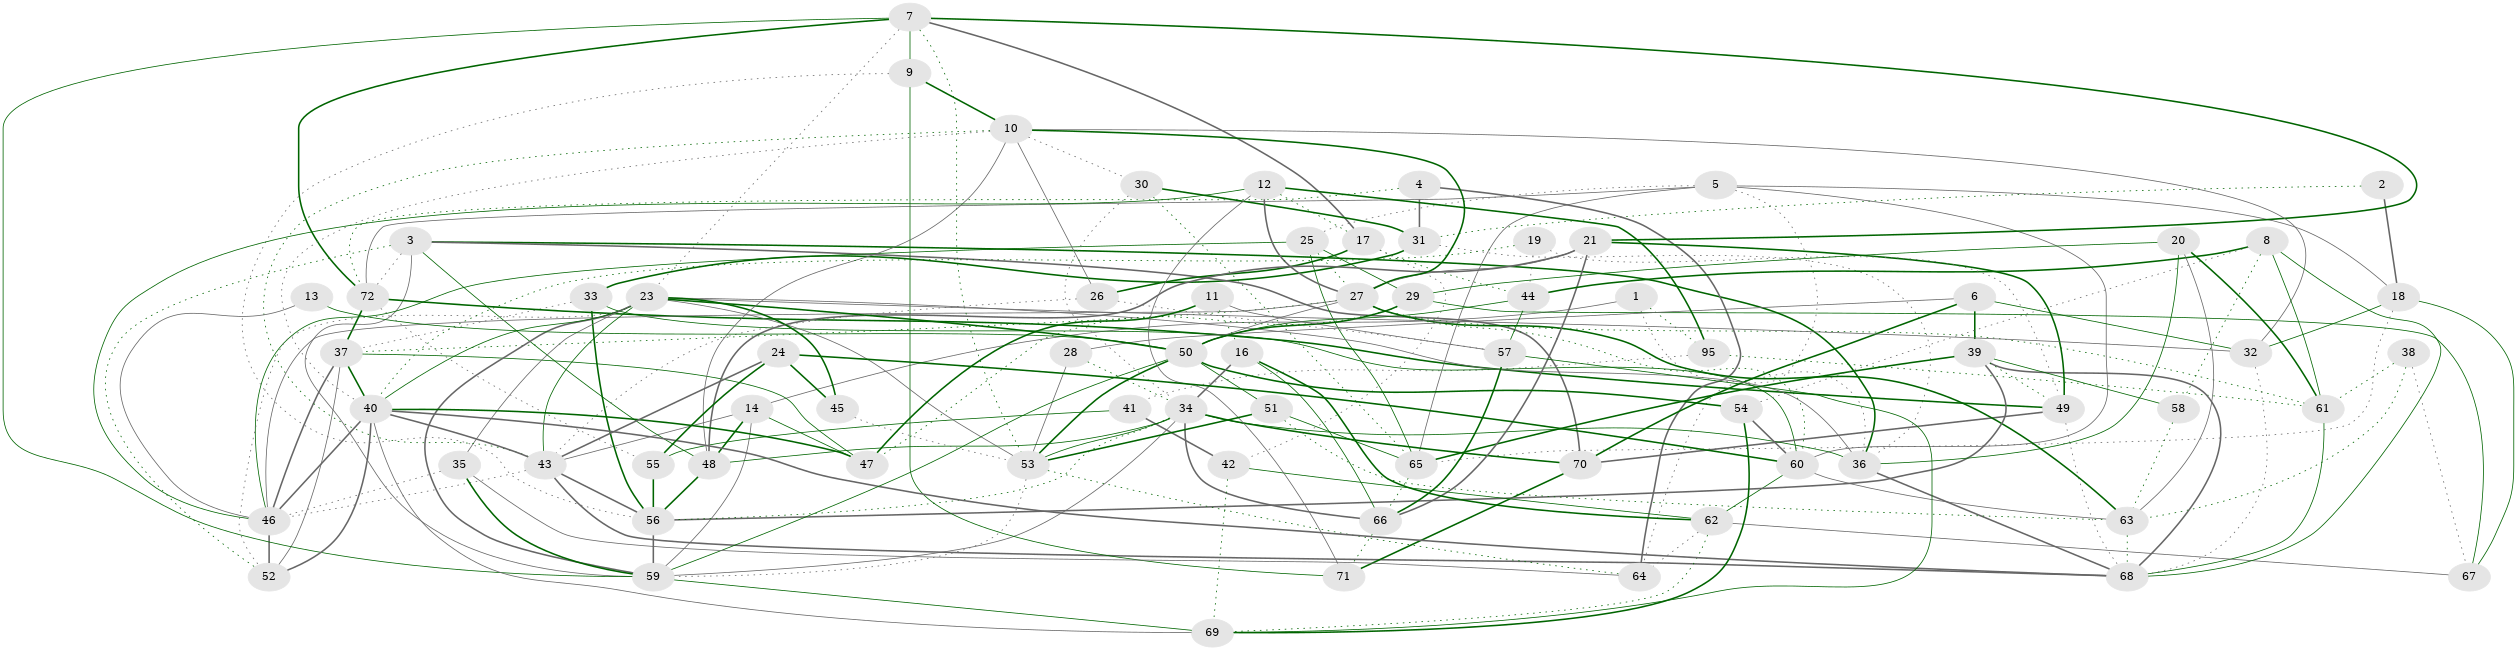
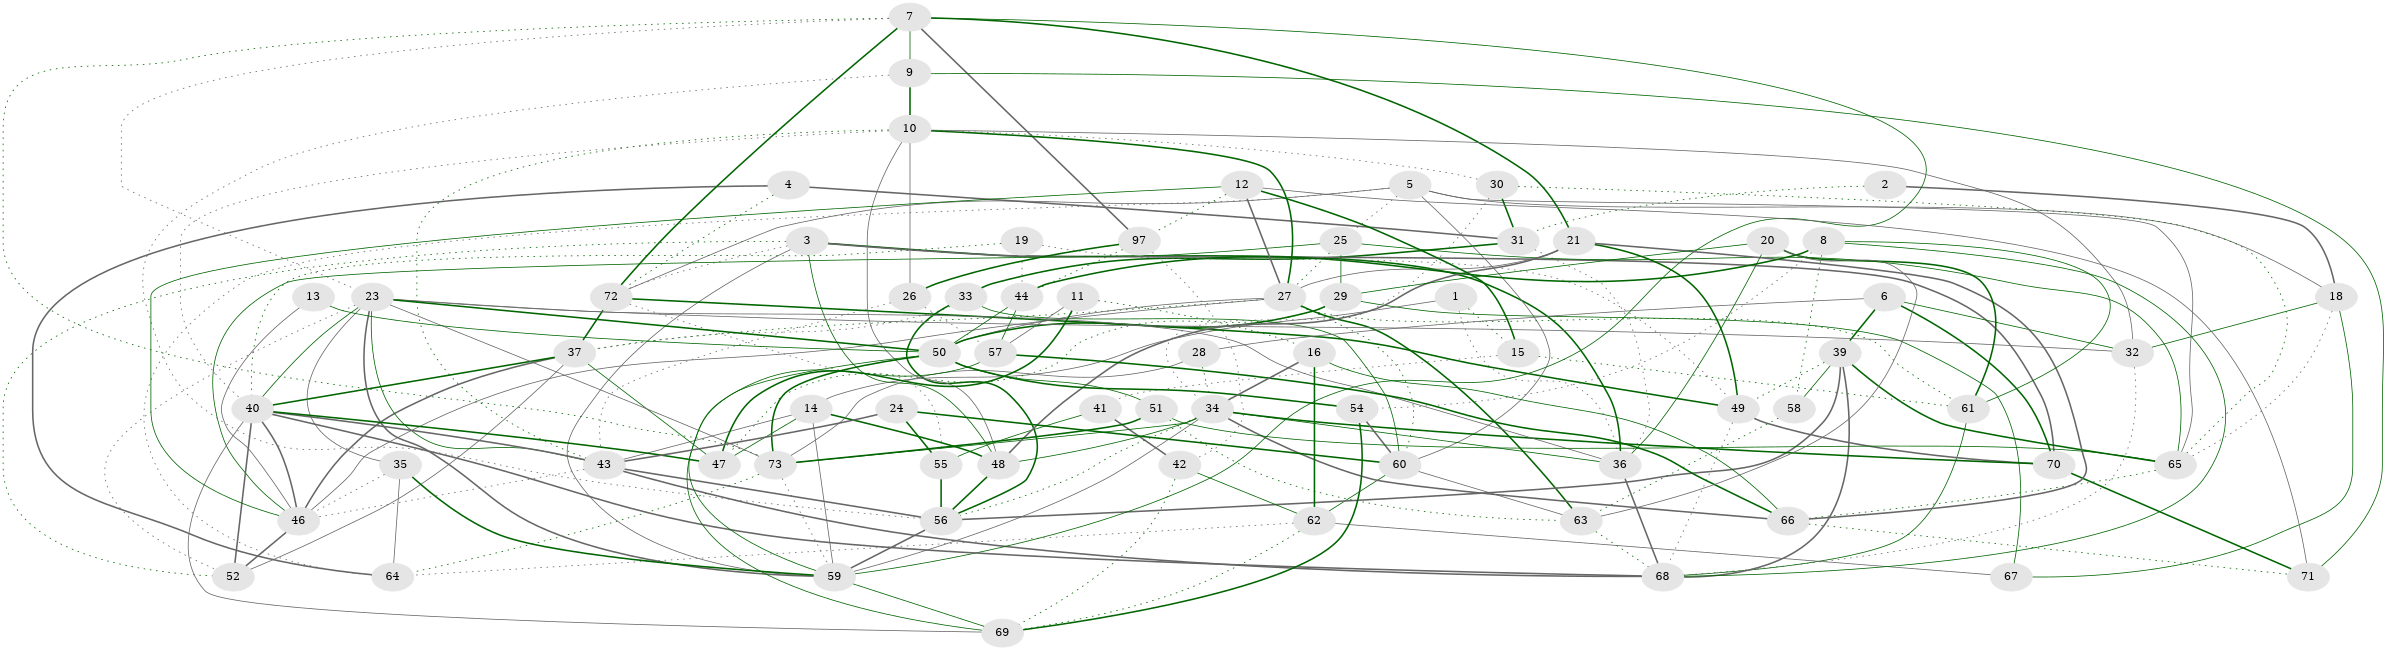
node "17": label "17" -> "97"
node "95": label "95" -> "15"
node "38": removed
node "45": removed
node "53": label "53" -> "73"
